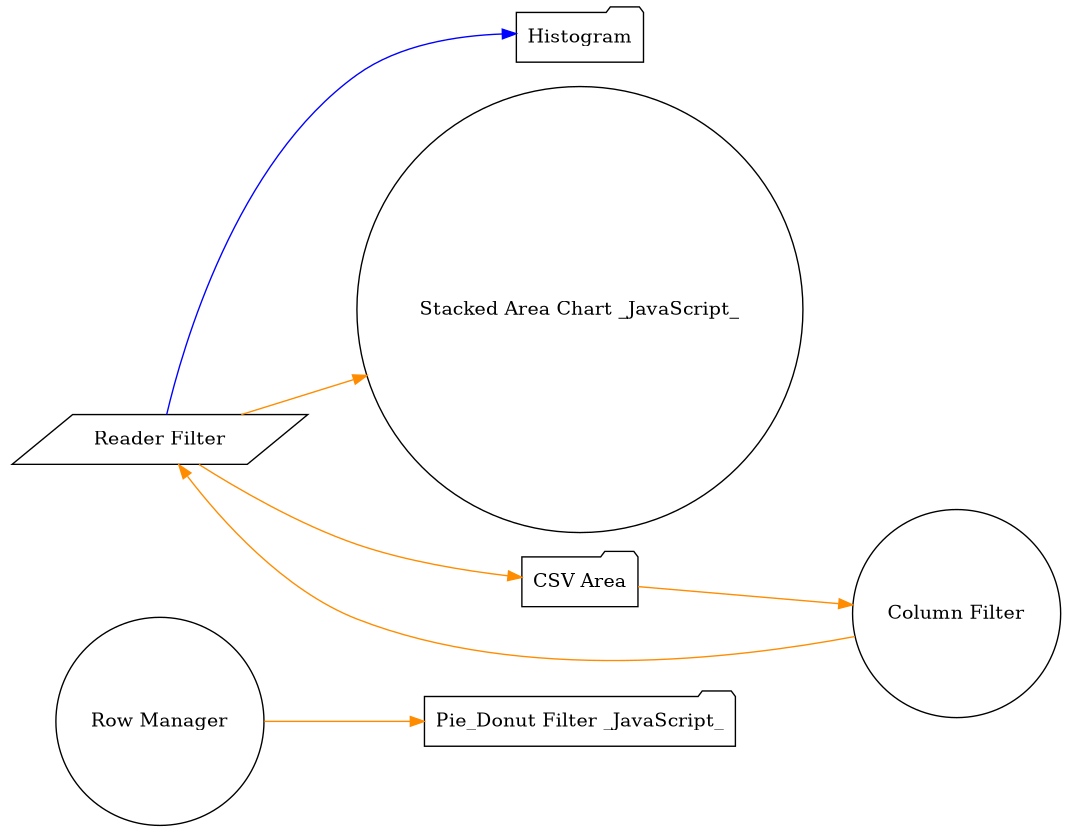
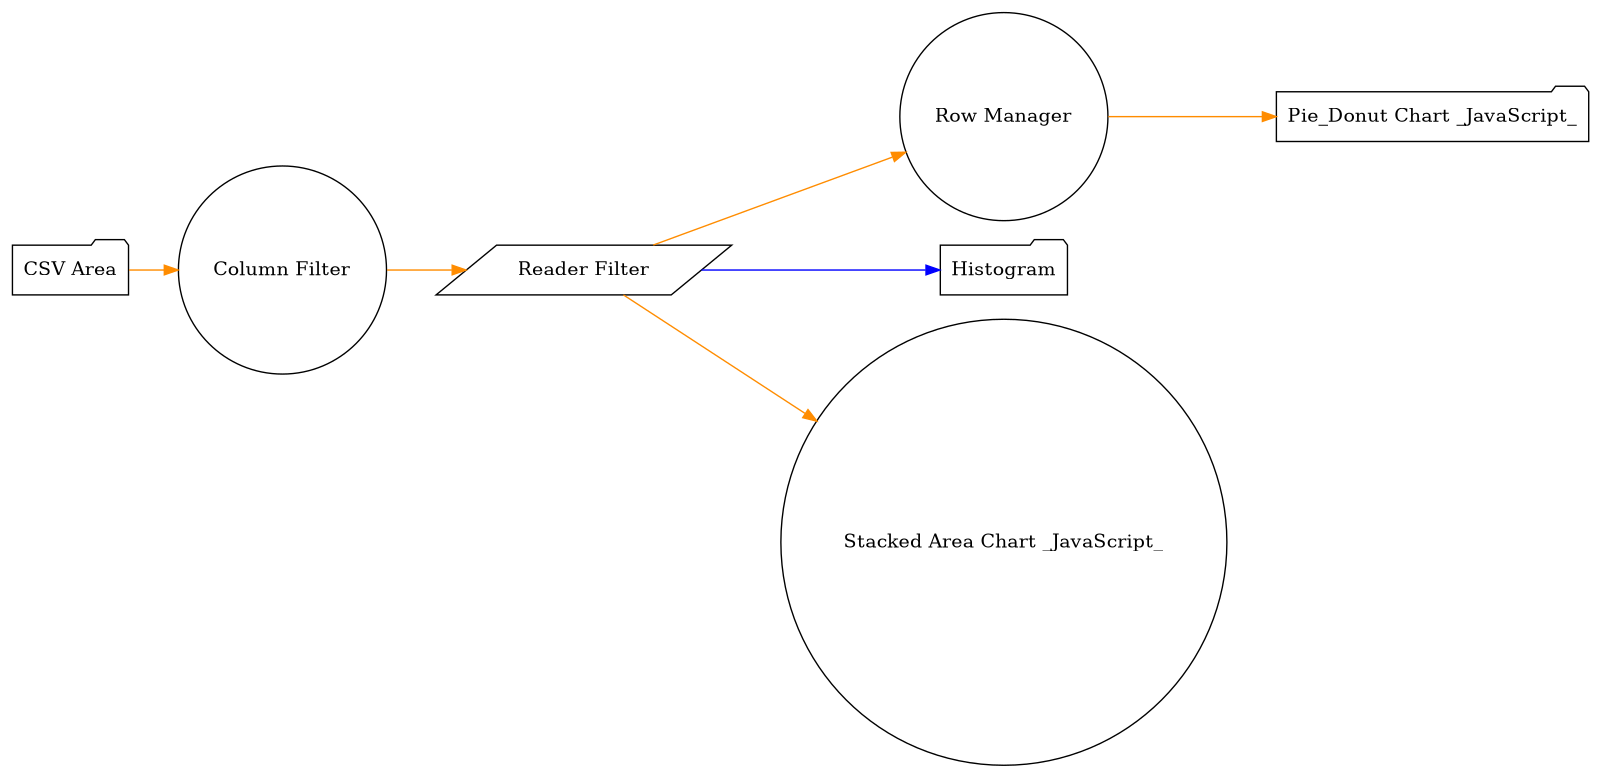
edge "Reader Filter" -> "CSV Area": now "Reader Filter" -> "Row Manager"
node "Pie_Donut Filter _JavaScript_": label "Pie_Donut Filter _JavaScript_" -> "Pie_Donut Chart _JavaScript_"
